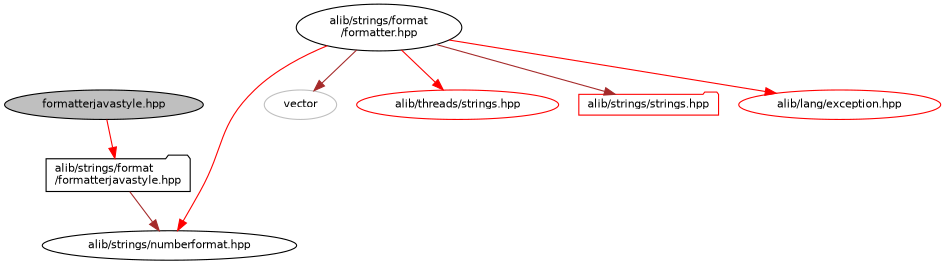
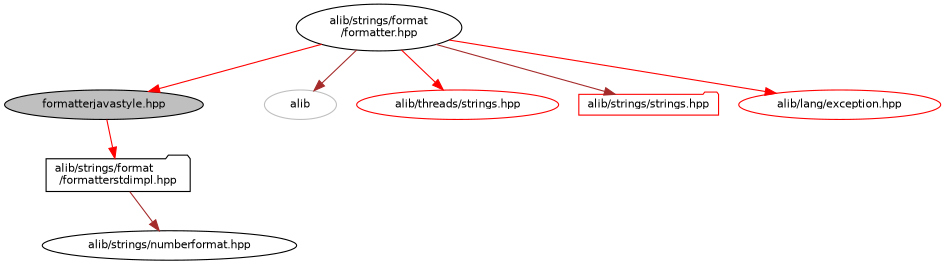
node "vector": label "vector" -> "alib"
edge "alib/strings/format /formatter.hpp" -> "alib/strings/numberformat.hpp": now "alib/strings/format /formatter.hpp" -> "formatterjavastyle.hpp"
node "alib/strings/format /formatterjavastyle.hpp": label "alib/strings/format /formatterjavastyle.hpp" -> "alib/strings/format /formatterstdimpl.hpp"
